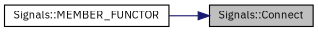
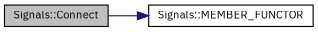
edge "Signals::MEMBER_FUNCTOR" -> "Signals::Connect": reversed
